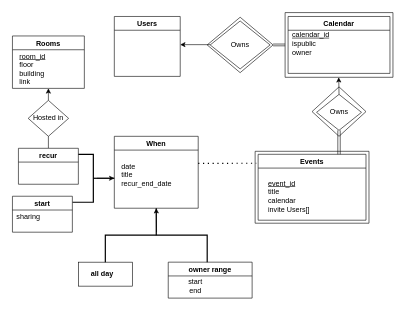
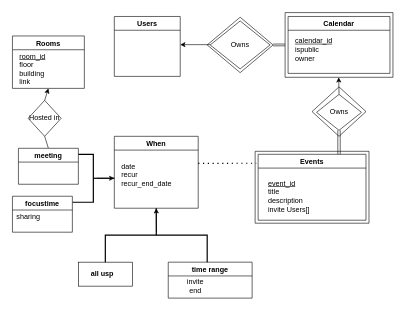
node "calendar_id ispublic owner": moved (318, 44) -> (321, 50)
node "Hosted in": size 41x36 -> 33x36
node "recur": label "recur" -> "meeting"
node "date title recur_end_date": label "date title recur_end_date" -> "date recur recur_end_date"
node "event_id title calendar invite Users[]": label "event_id title calendar invite Users[]" -> "event_id title description invite Users[]"
node "start": label "start" -> "focustime"
node "owner range": label "owner range" -> "time range"
node "all day": label "all day" -> "all usp"
node "start end": label "start end" -> "invite end"
